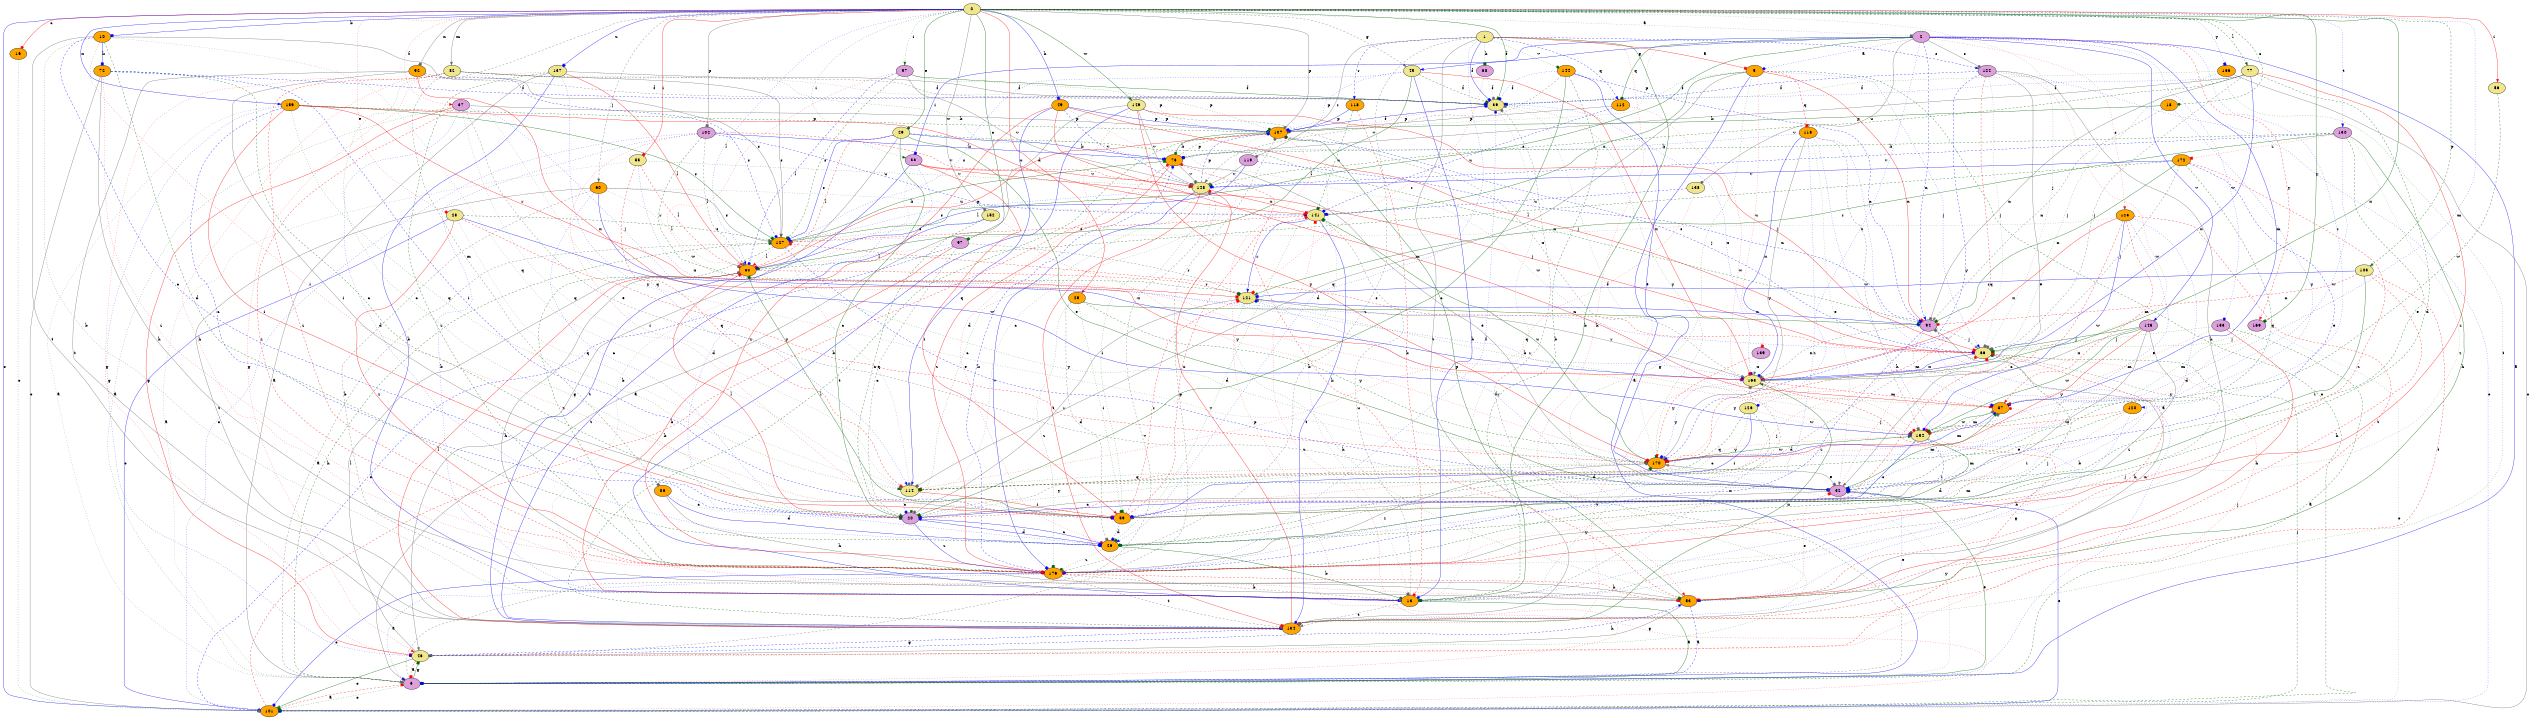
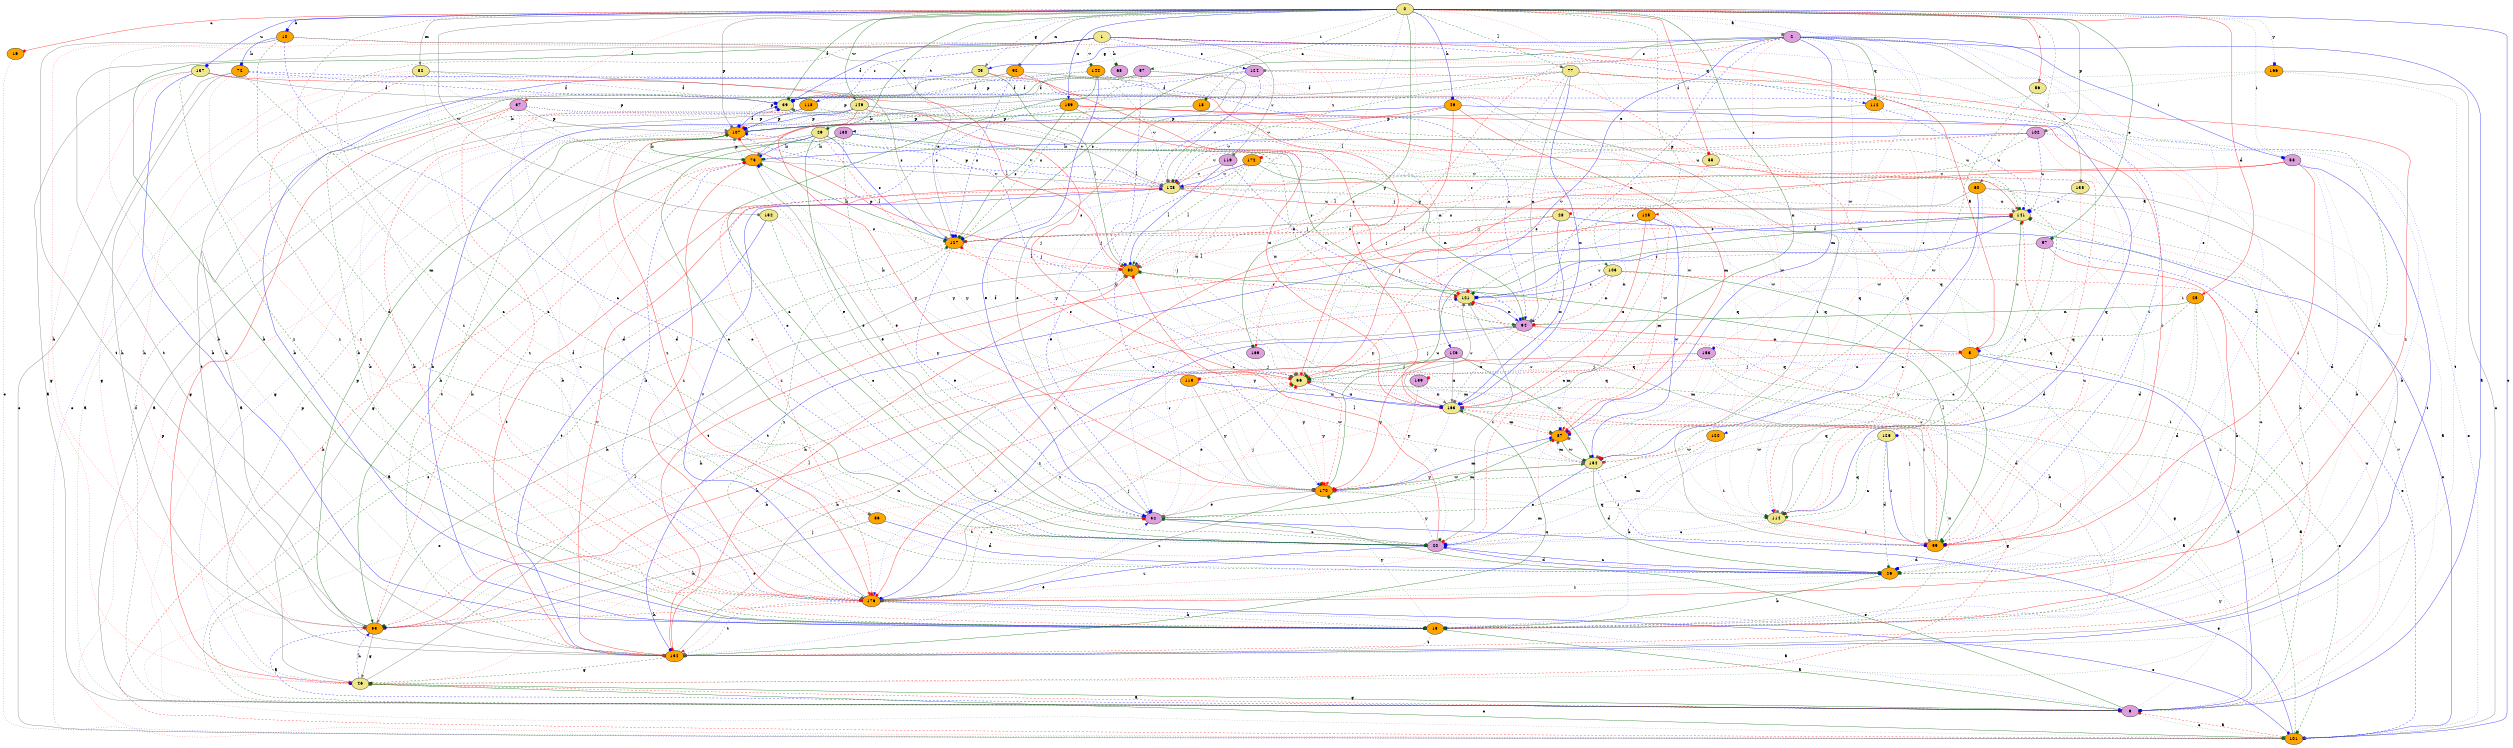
edge "130" -> "172": now "1" -> "172"
edge "5" -> "94": reversed
edge "148" -> "176": reversed
edge "13" -> "141": color gray40 -> darkgreen
edge "6" -> "127": label "h" -> "s"
edge "66" -> "26": now "153" -> "26"
edge "94" -> "176": style dashed -> solid
edge "125" -> "134": style dashed -> solid
edge "134" -> "46": color blue -> darkgreen
